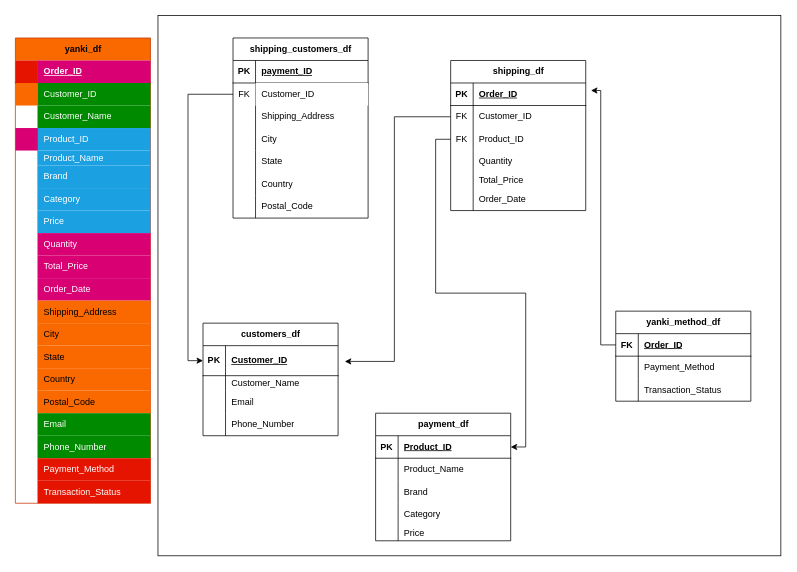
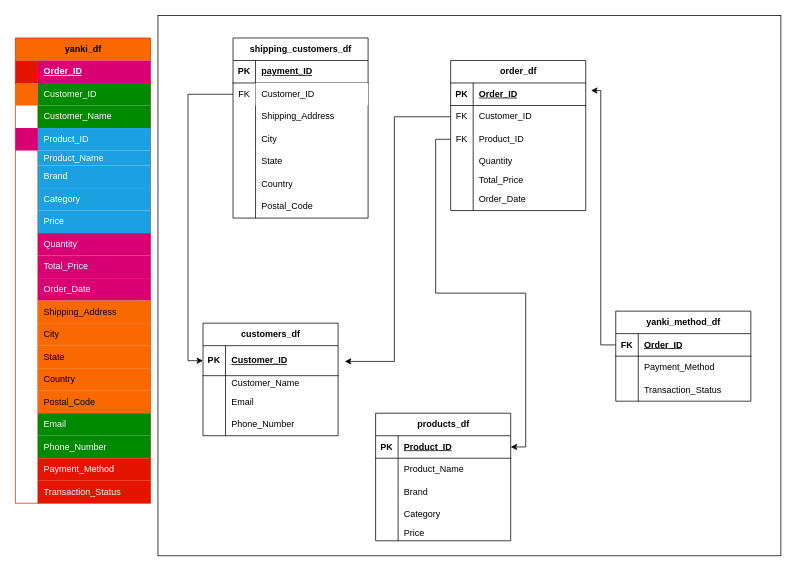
node "shipping_df": label "shipping_df" -> "order_df"
node "payment_df": label "payment_df" -> "products_df"
